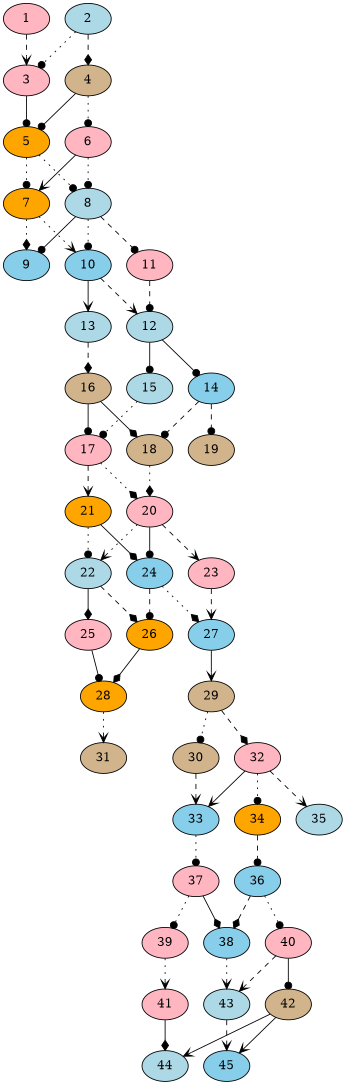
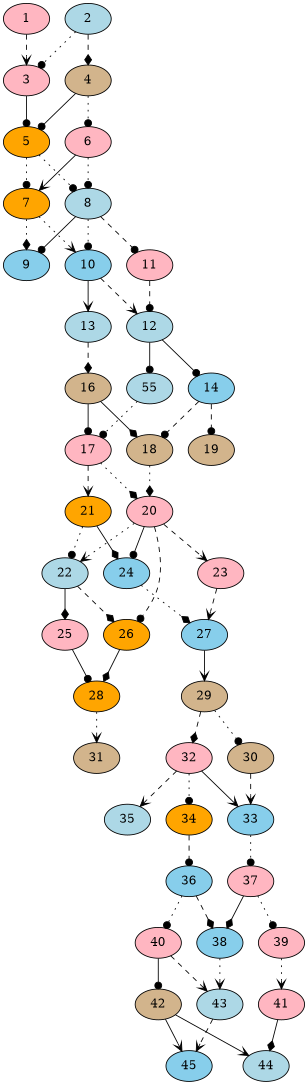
node "15": label "15" -> "55"
edge "24" -> "26": now "20" -> "26"
